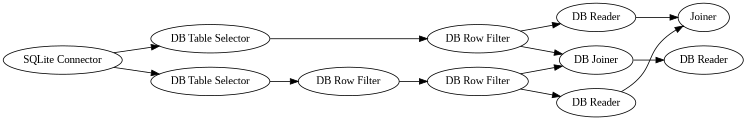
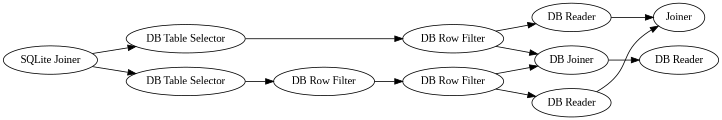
node "SQLite Connector": label "SQLite Connector" -> "SQLite Joiner"
